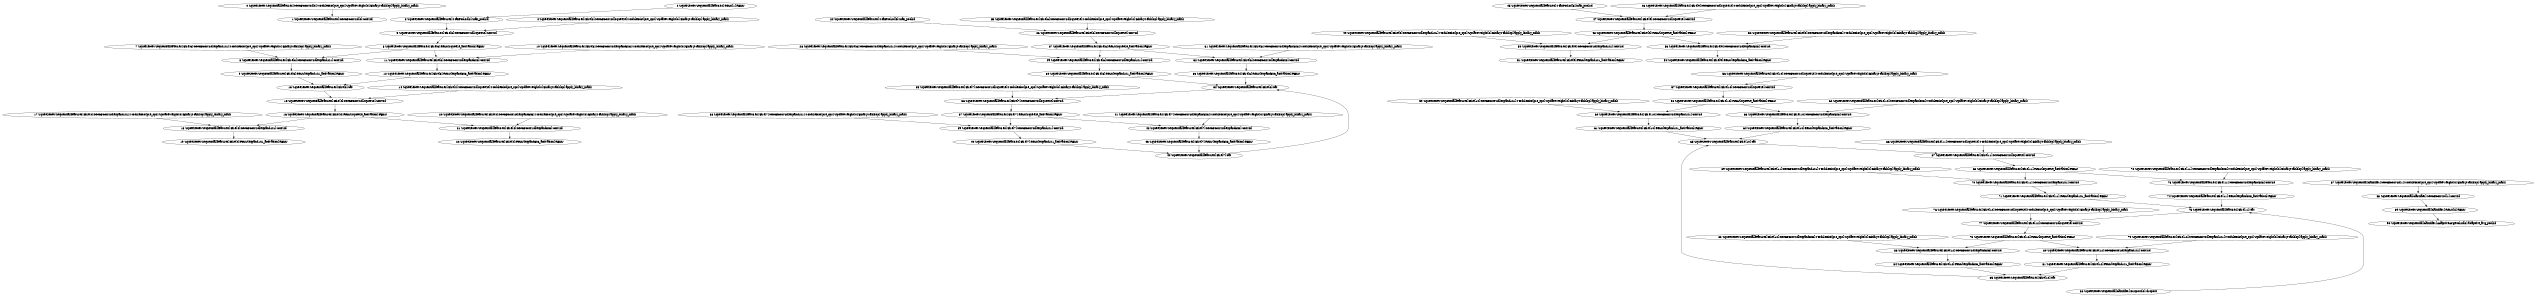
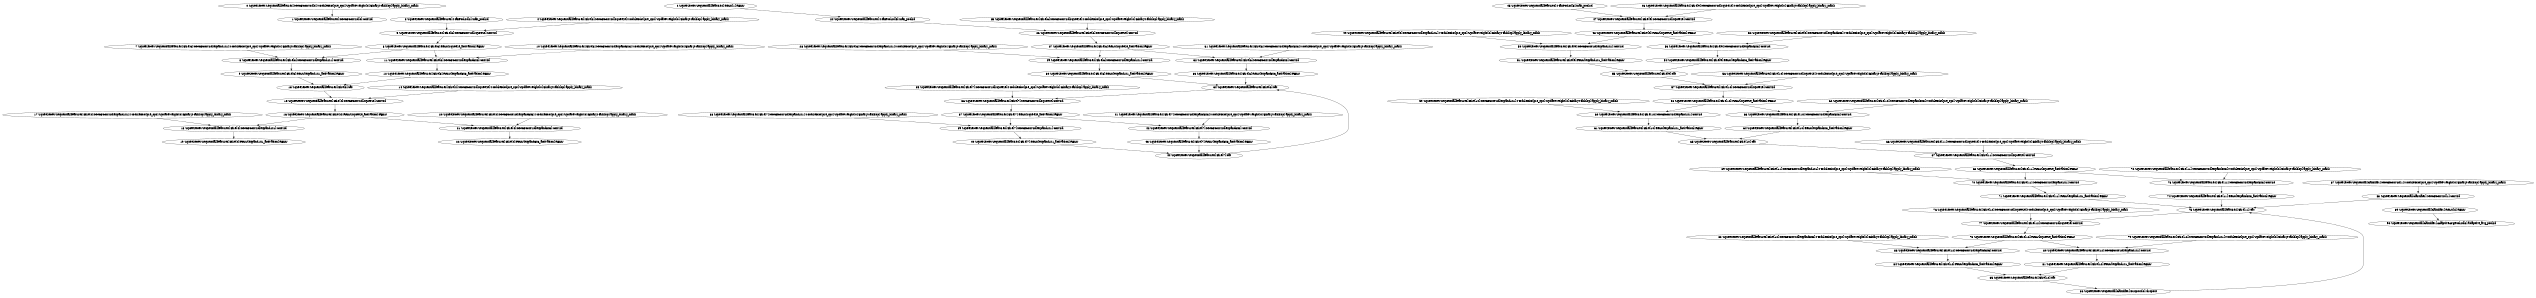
edge "2 SqueezeNet/Sequential[features]/ReLU[1]/RELU" -> "3 SqueezeNet/Sequential[features]/MaxPool2d[2]/max_pool2d": now "2 SqueezeNet/Sequential[features]/ReLU[1]/RELU" -> "24 SqueezeNet/Sequential[features]/MaxPool2d[5]/max_pool2d"
node "55 SqueezeNet/Sequential[features]/Fire[9]/cat": added
edge "88 SqueezeNet/Sequential[classifier]/NNCFConv2d[1]/conv2d" -> "89 SqueezeNet/Sequential[classifier]/ReLU[2]/RELU": now "88 SqueezeNet/Sequential[classifier]/NNCFConv2d[1]/conv2d" -> "75 SqueezeNet/Sequential[features]/Fire[11]/cat"
edge "85 SqueezeNet/Sequential[features]/Fire[12]/cat" -> "65 SqueezeNet/Sequential[features]/Fire[10]/cat": now "85 SqueezeNet/Sequential[features]/Fire[12]/cat" -> "86 SqueezeNet/Sequential[classifier]/Dropout[0]/dropout"
